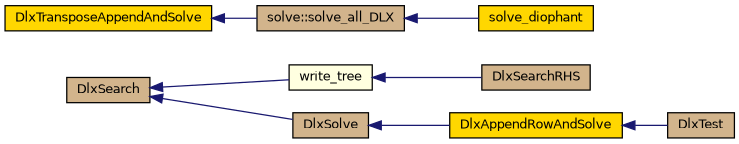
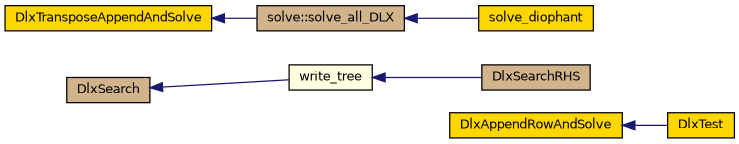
node "DlxSolve": removed
node "DlxTest": fillcolor tan -> gold
